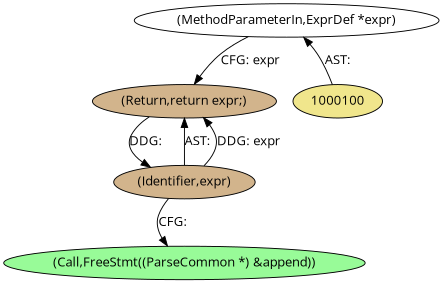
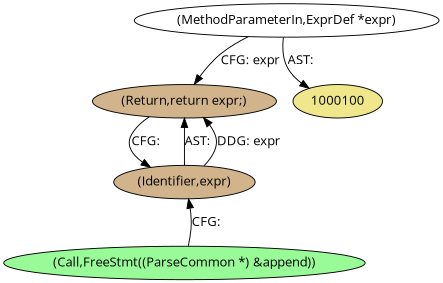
edge "1000100" -> "(MethodParameterIn,ExprDef *expr)": reversed
edge "(Return,return expr;)" -> "(Identifier,expr)": label "DDG: " -> "CFG: "
edge "(Identifier,expr)" -> "(Call,FreeStmt((ParseCommon *) &append))": reversed
